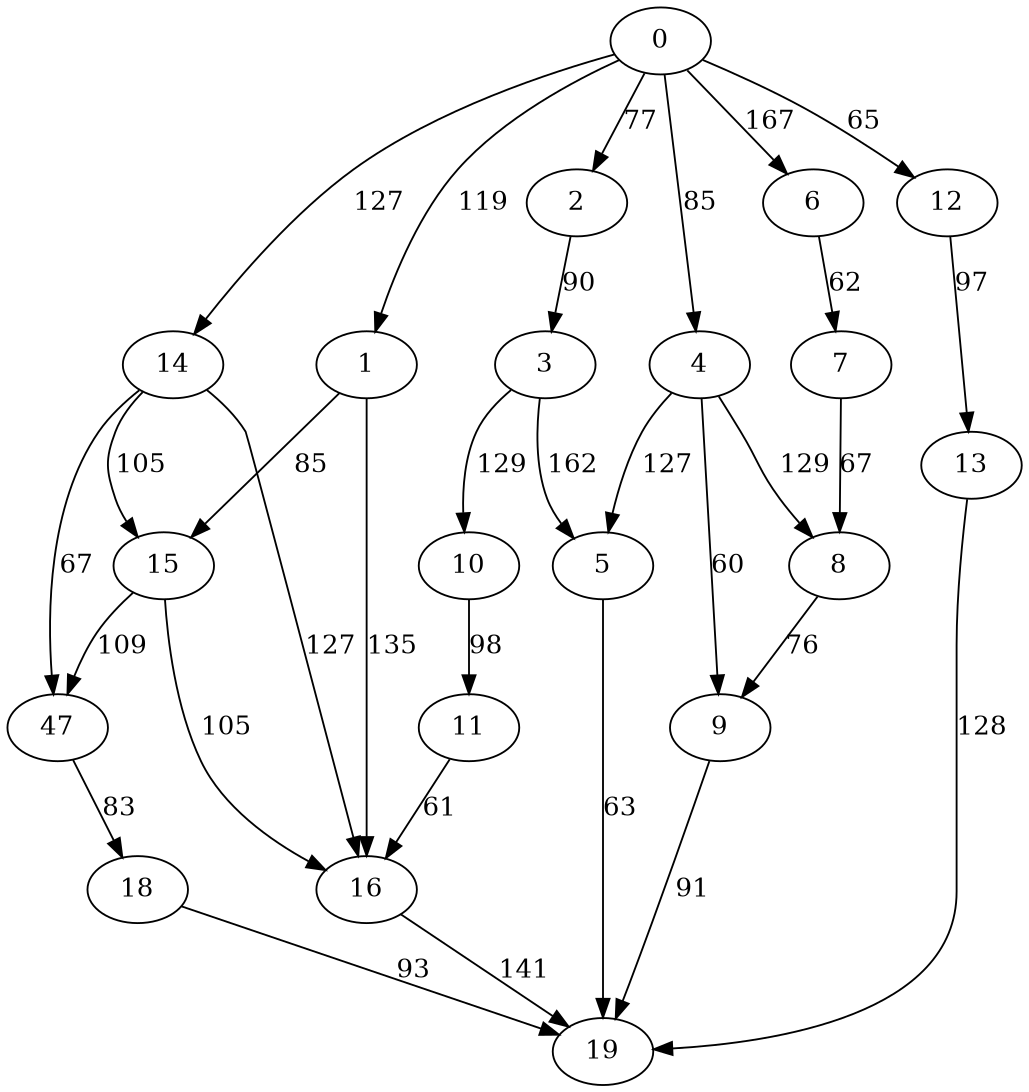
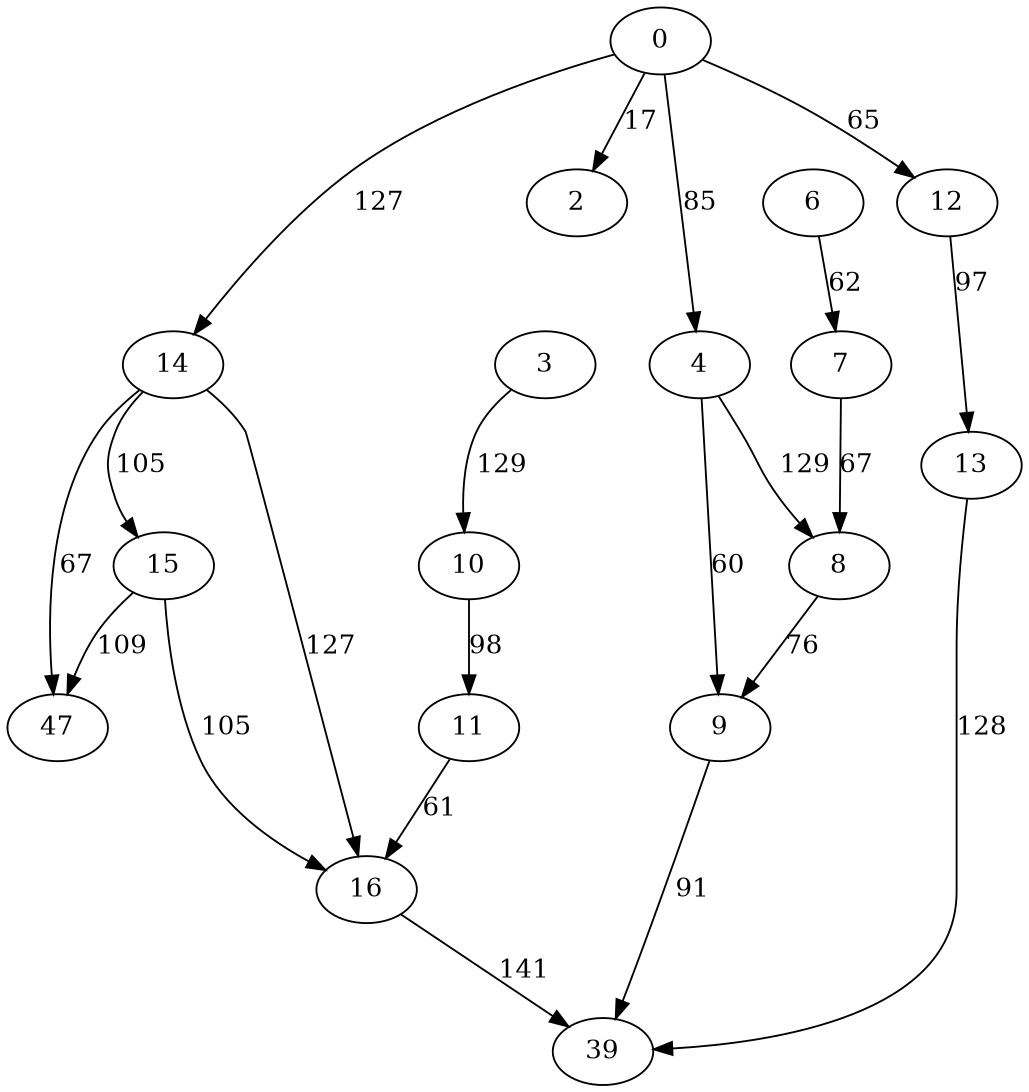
edge "0" -> "6": removed, label "167"
edge "0" -> "2": label "77" -> "17"
edge "2" -> "3": removed, label "90"
node "1": removed
node "5": removed
node "18": removed
node "19": label "19" -> "39"
